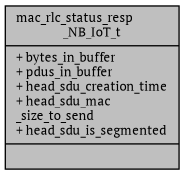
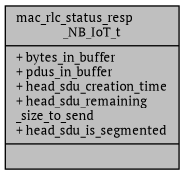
node "mac_rlc_status_resp": text "+ head_sdu_mac" -> "+ head_sdu_remaining"
